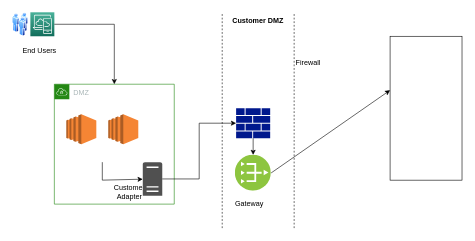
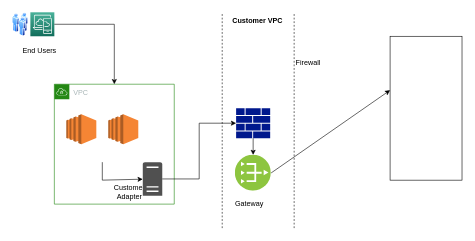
node "Customer DMZ": label "Customer DMZ" -> "Customer VPC"
node "DMZ": label "DMZ" -> "VPC"
